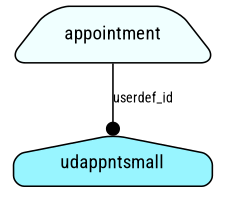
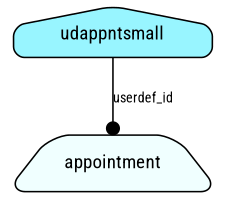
edge "appointment" -> "udappntsmall": reversed
